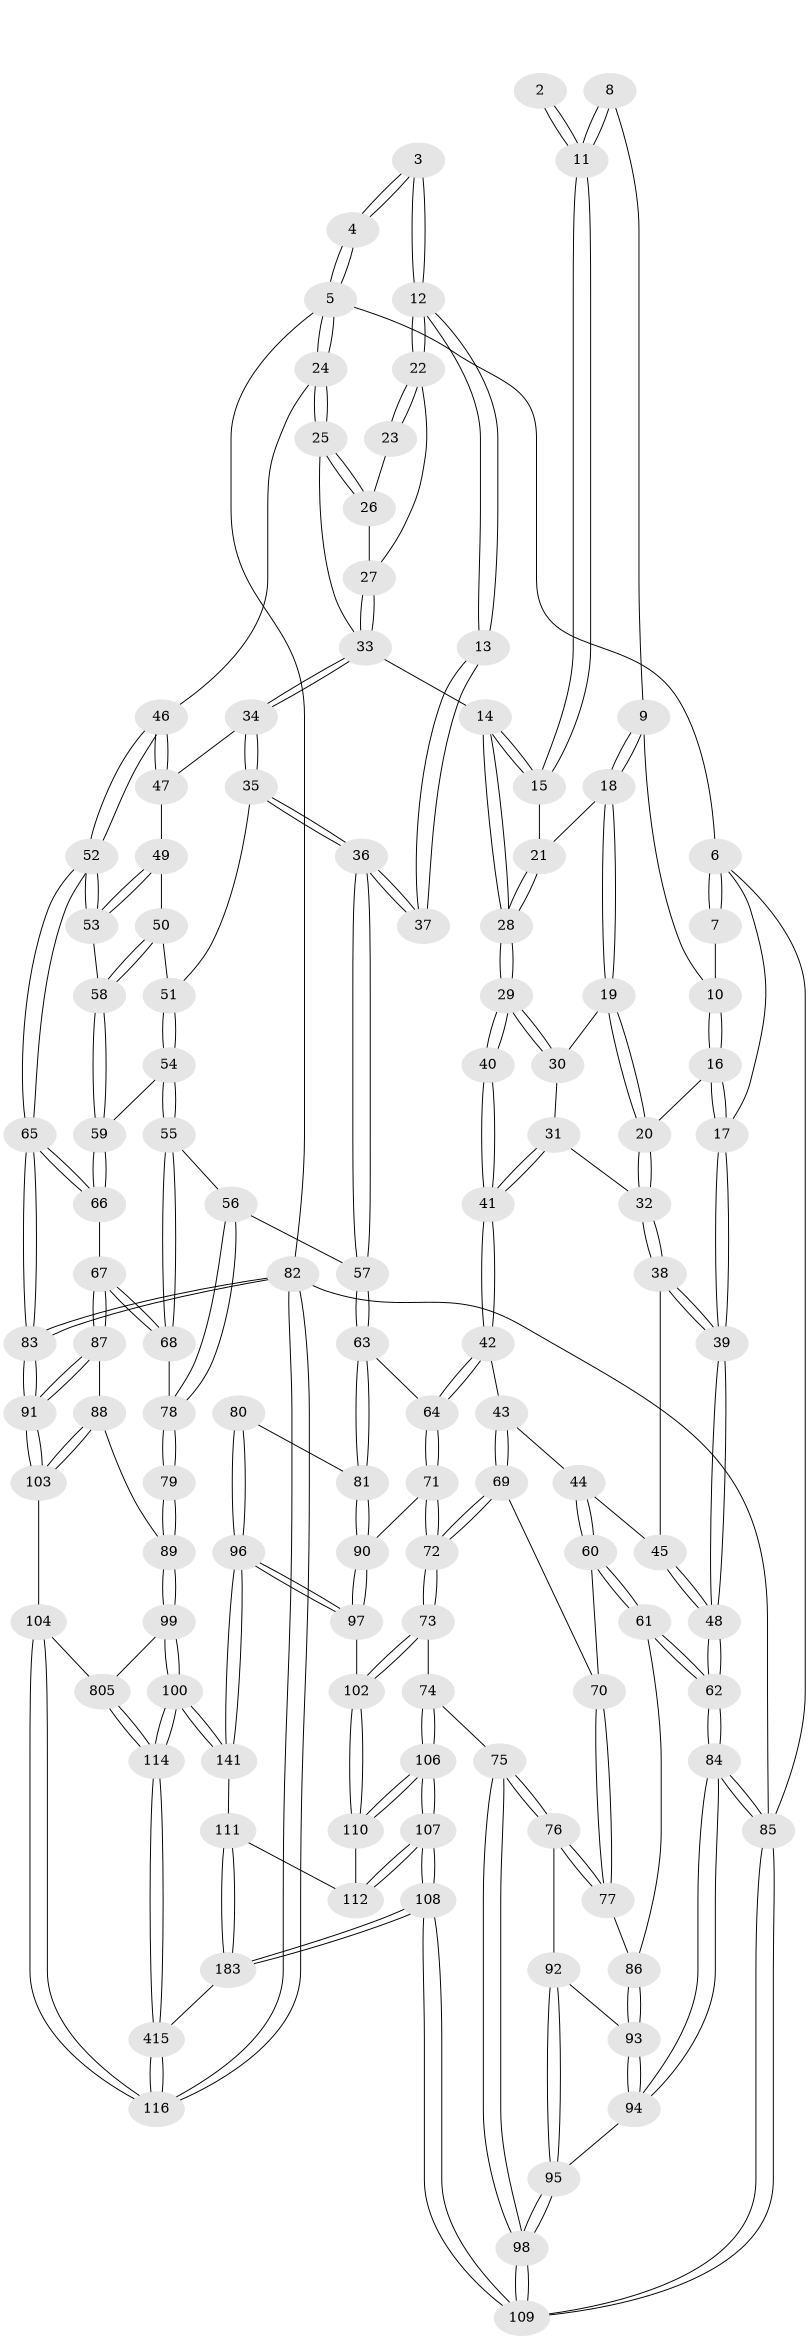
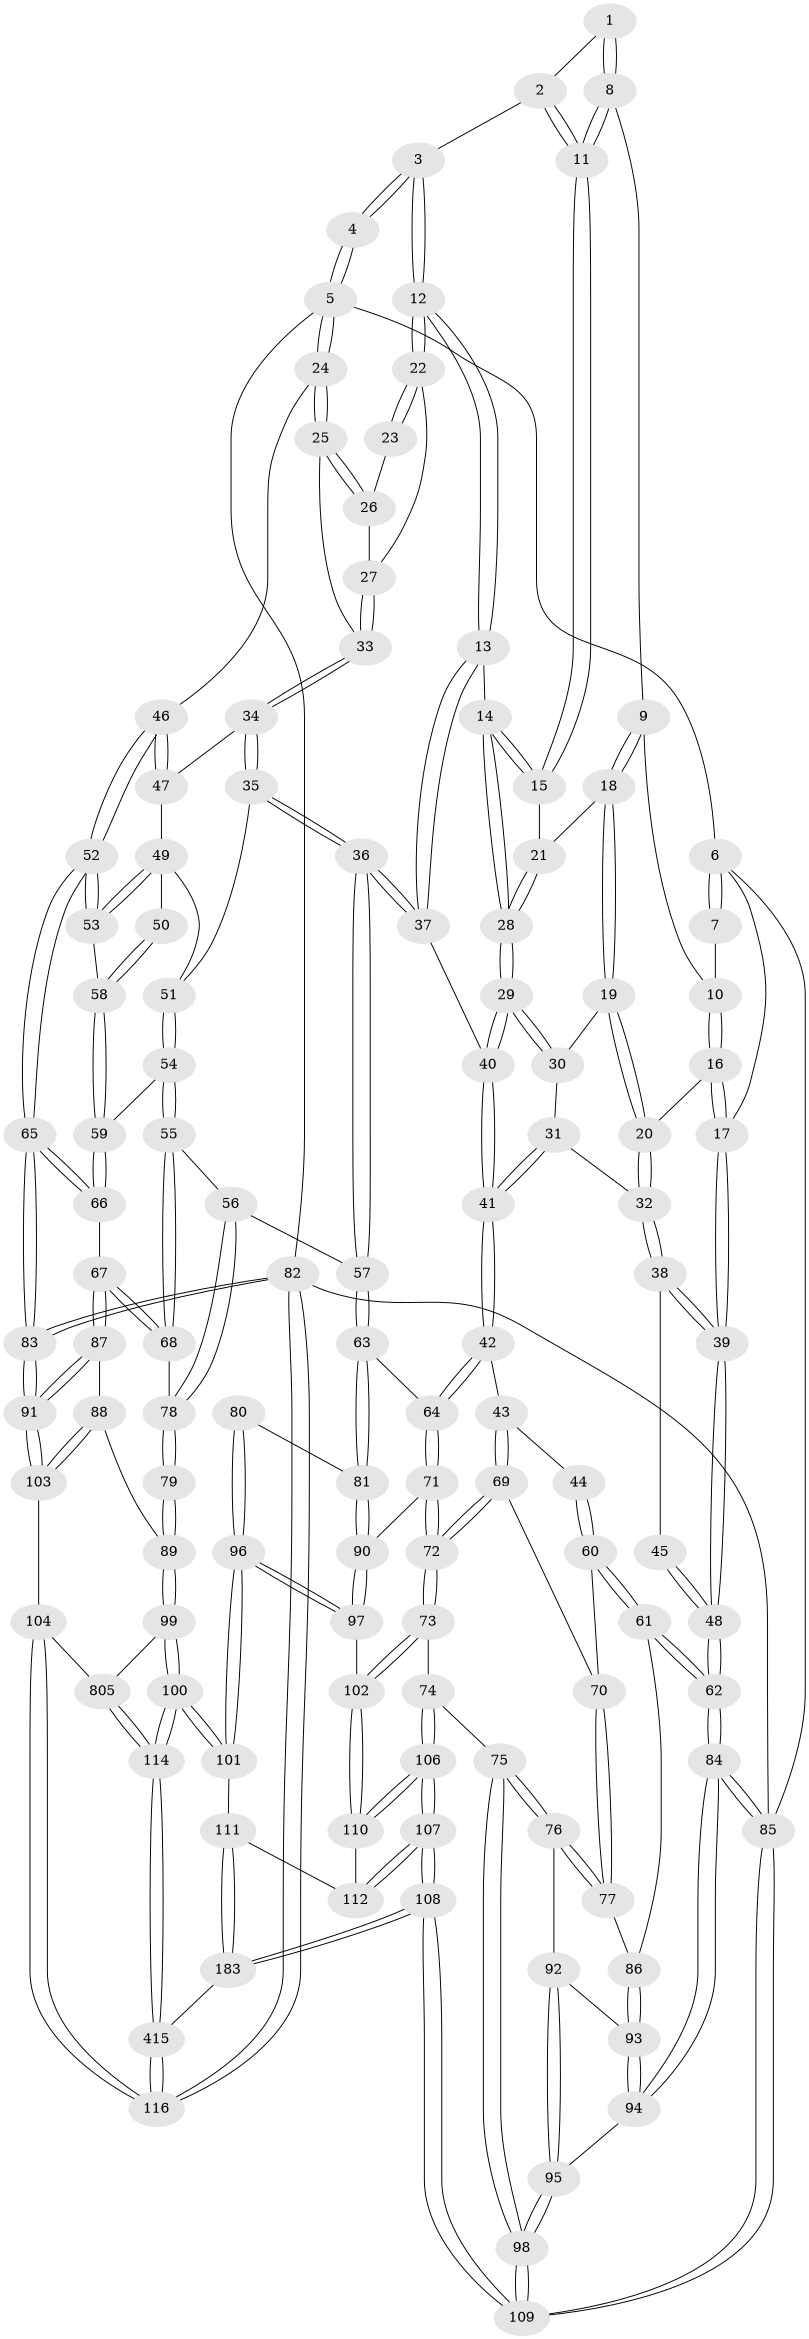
node "1": added
edge "2" -- "3": added
edge "33" -- "14": now "13" -- "14"
edge "50" -- "51": now "49" -- "51"
edge "37" -- "40": added
edge "44" -- "45": removed
node "141": label "141" -> "101"
